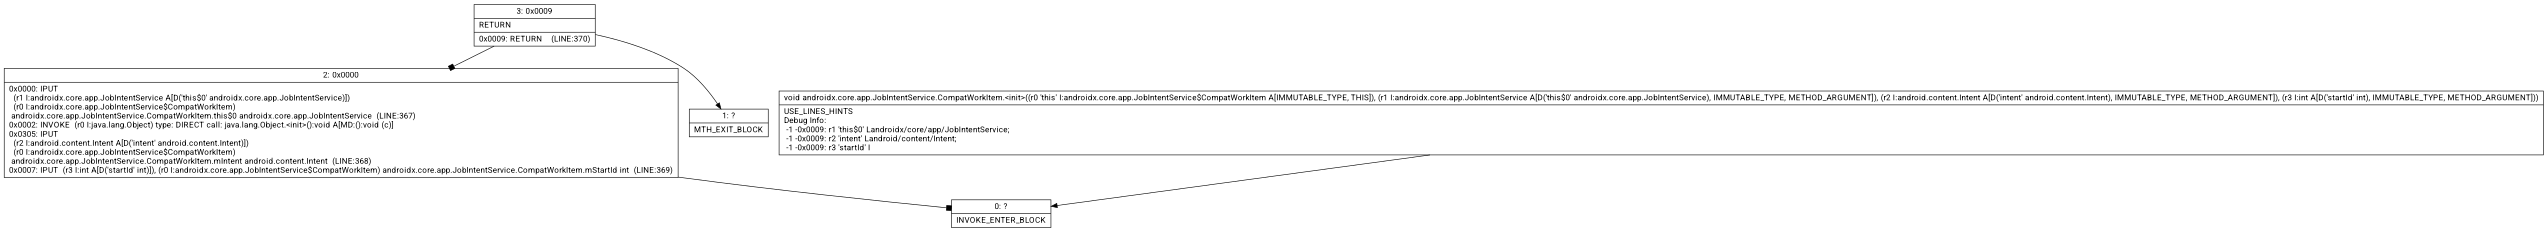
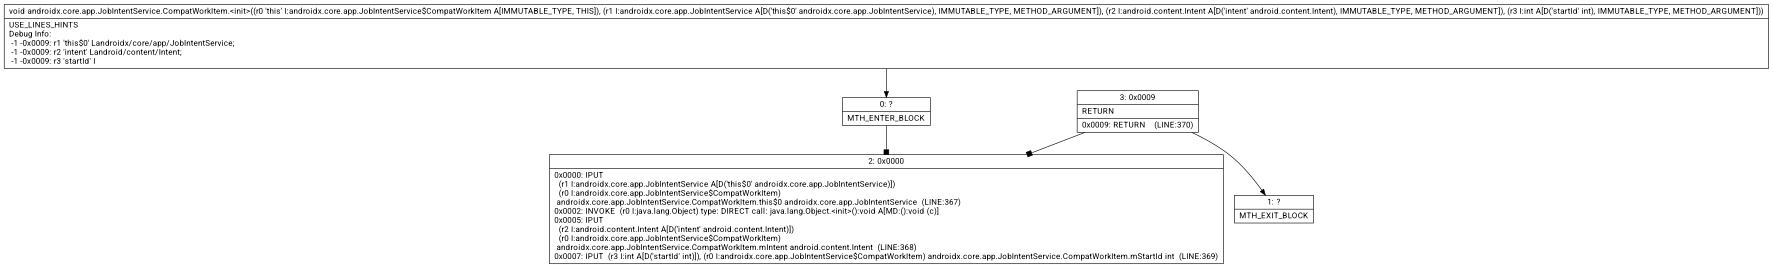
node "2: 0x0000": text "0x0305: IPUT" -> "0x0005: IPUT"
edge "2: 0x0000" -> "0: ?": reversed
node "0: ?": text "INVOKE_ENTER_BLOCK" -> "MTH_ENTER_BLOCK"
